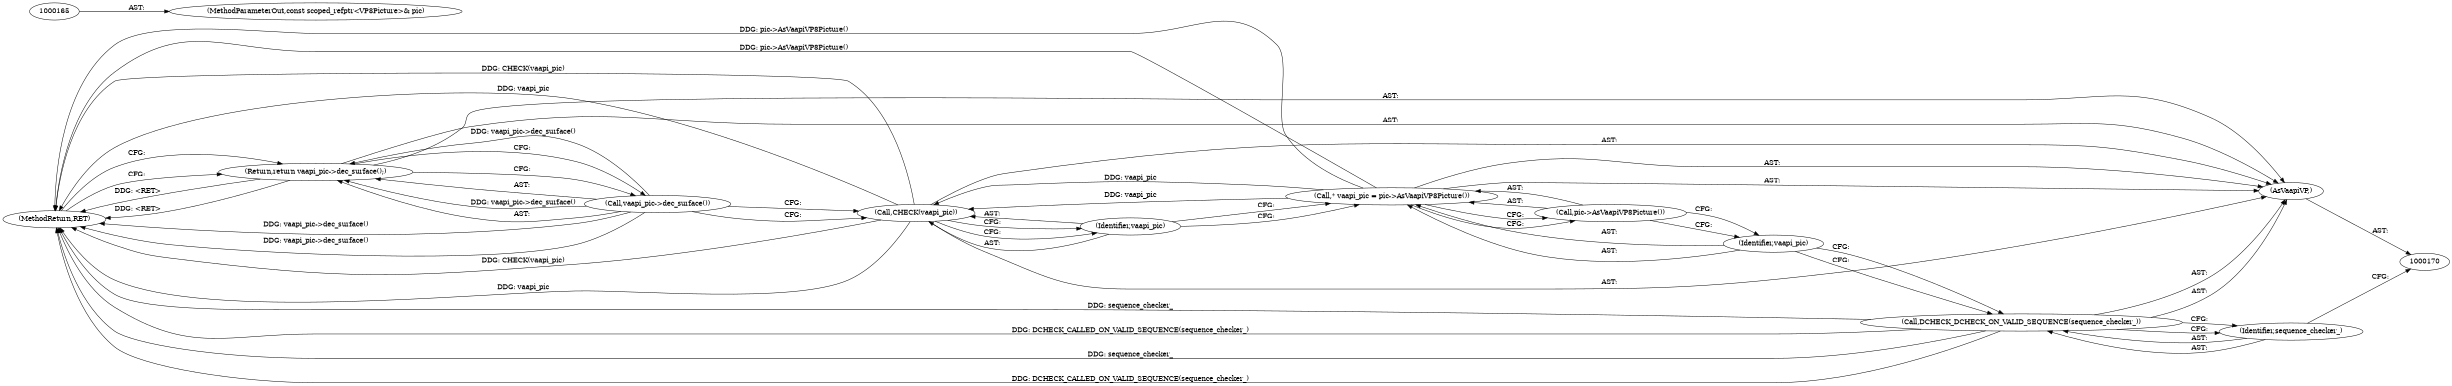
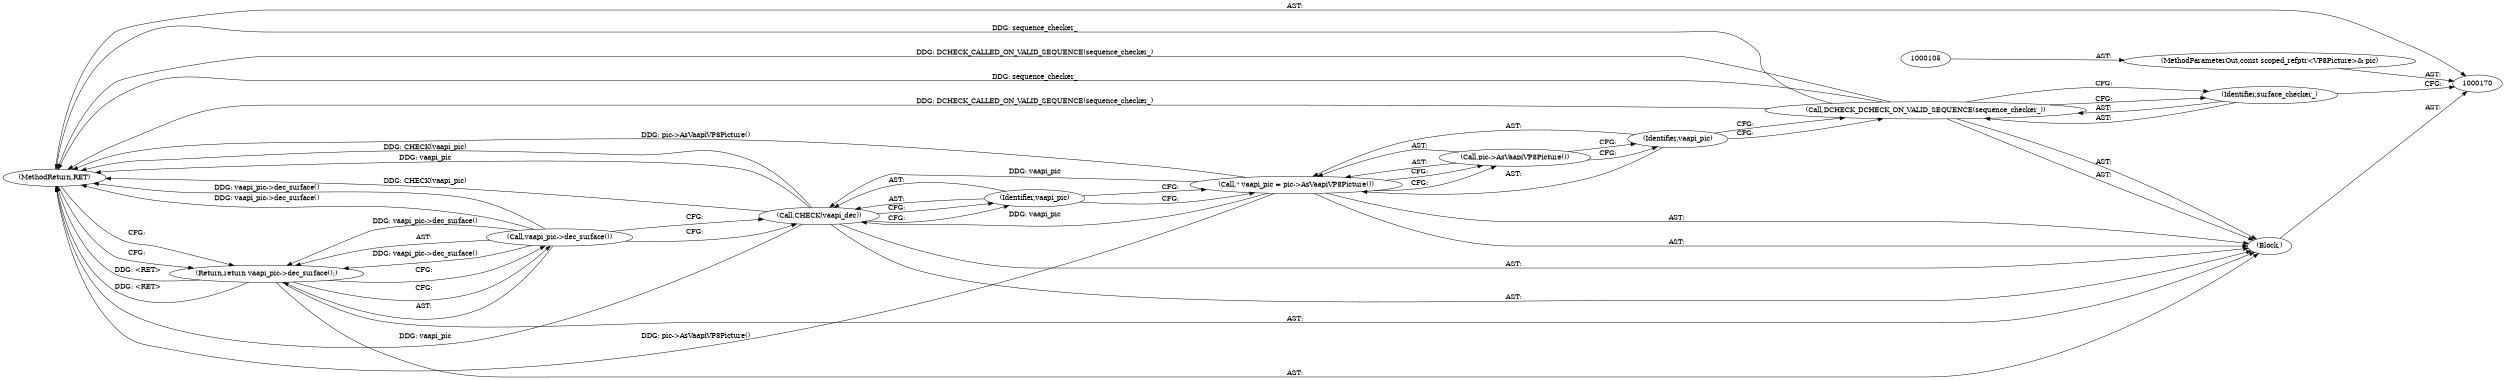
edge "(MethodReturn,RET)" -> "1000170": added, label "AST:"
node "1000165": label "1000165" -> "1000105"
edge "(MethodParameterOut,const scoped_refptr<VP8Picture>& pic)" -> "1000170": added, label "AST:"
node "(AsVaapiVP,)": label "(AsVaapiVP,)" -> "(Block,)"
node "(Call,CHECK(vaapi_pic))": label "(Call,CHECK(vaapi_pic))" -> "(Call,CHECK(vaapi_dec))"
node "(Identifier,sequence_checker_)": label "(Identifier,sequence_checker_)" -> "(Identifier,surface_checker_)"
